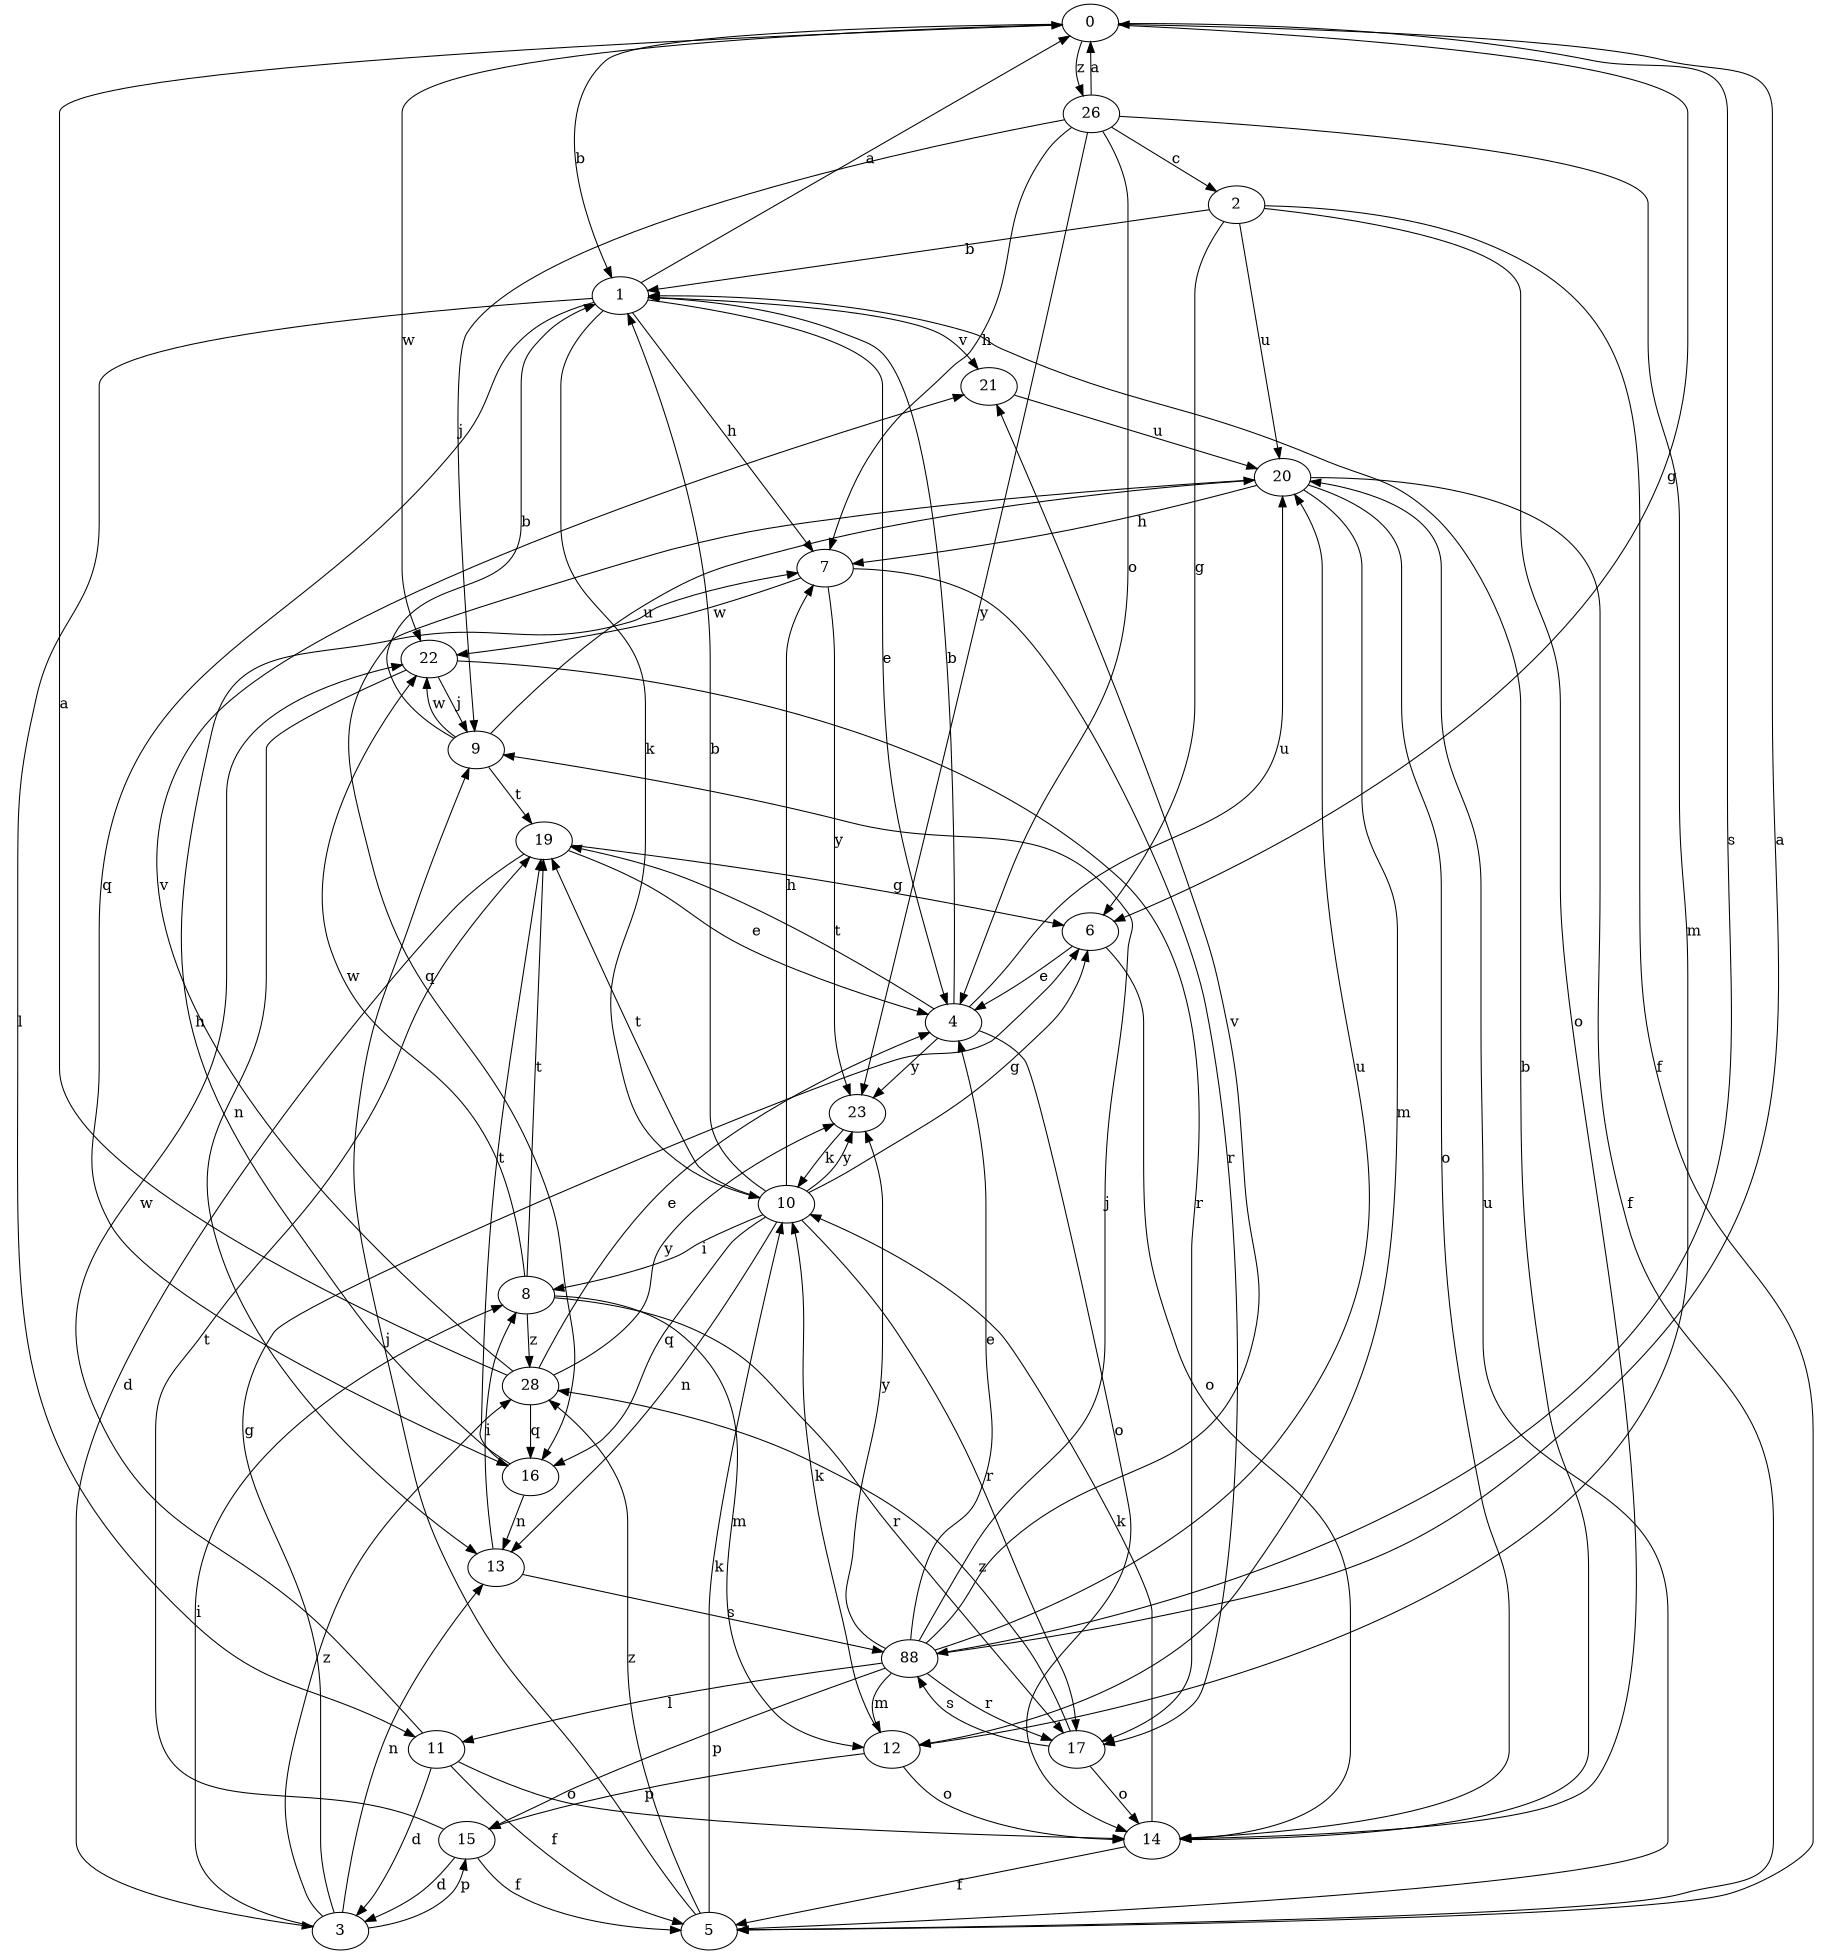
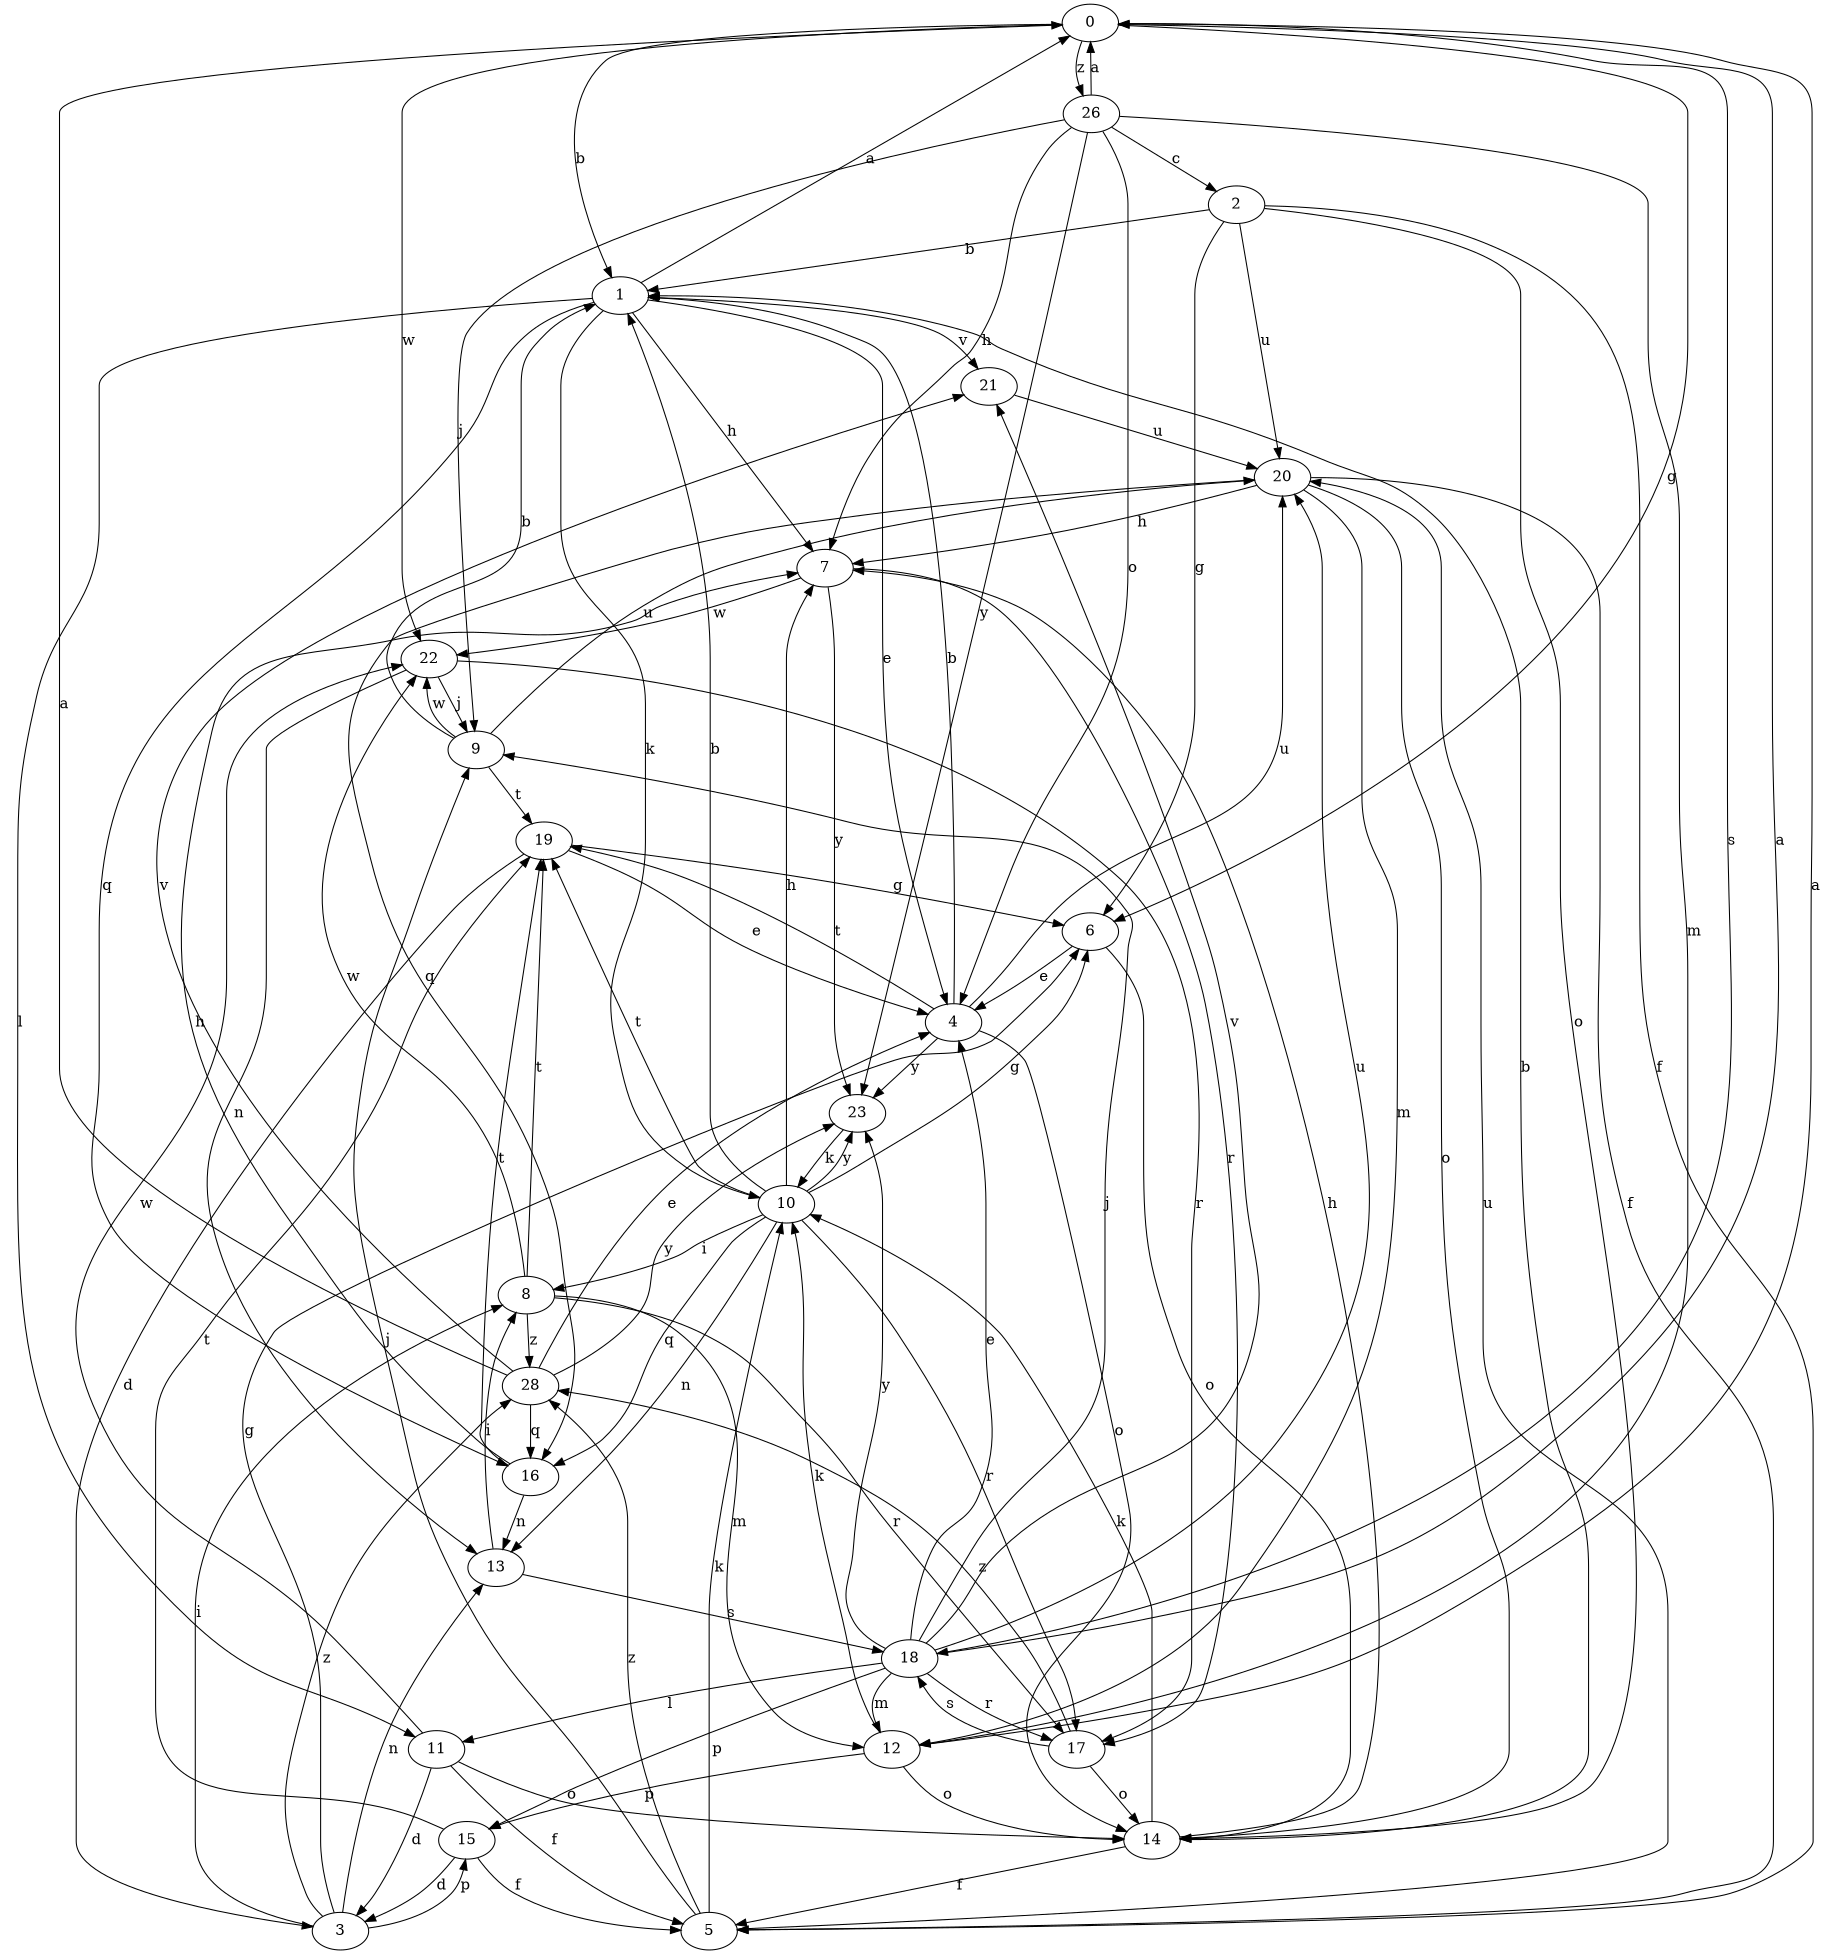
edge "12" -> "0": added, label "a"
edge "14" -> "7": added, label "h"
node "88": label "88" -> "18"
